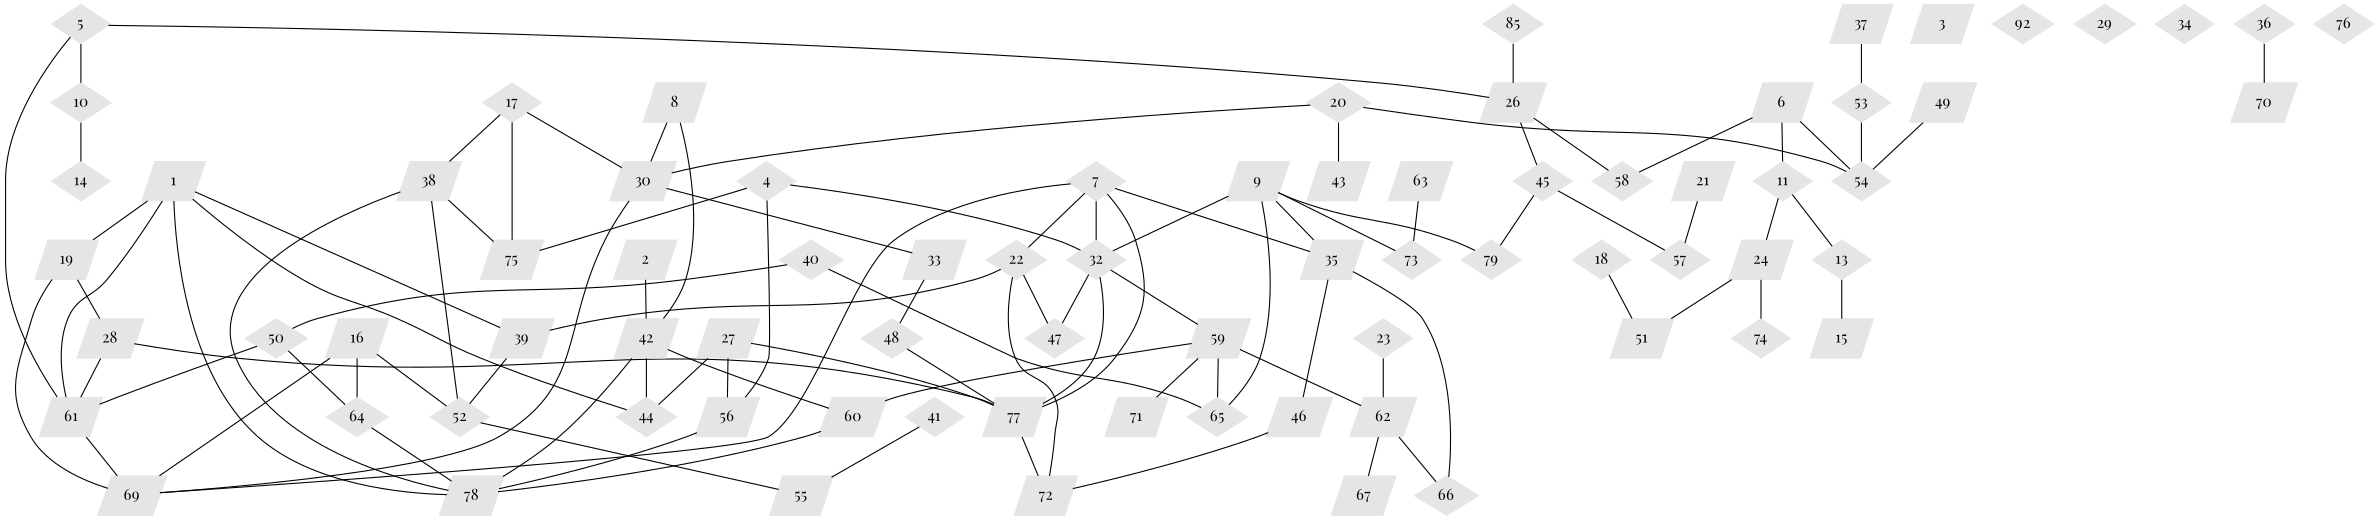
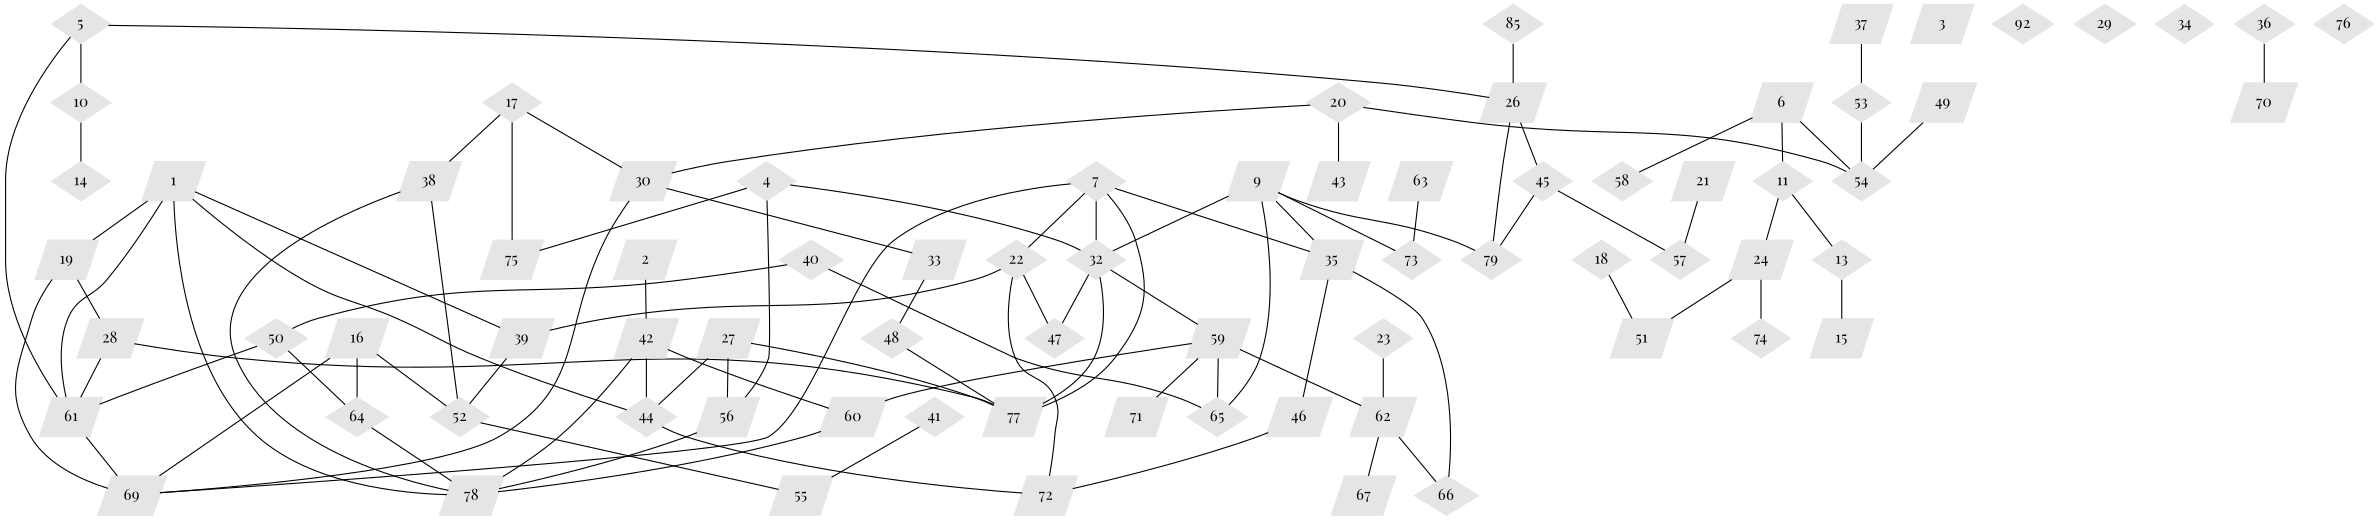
node "8": removed
edge "26" -- "58": now "26" -- "79"
edge "38" -- "75": removed
edge "77" -- "72": now "44" -- "72"
